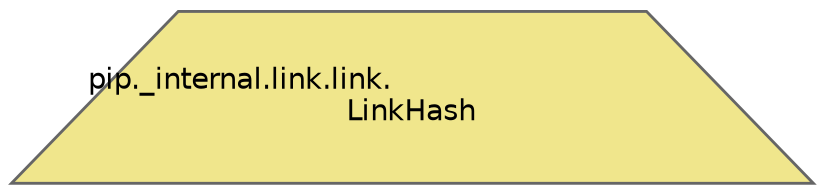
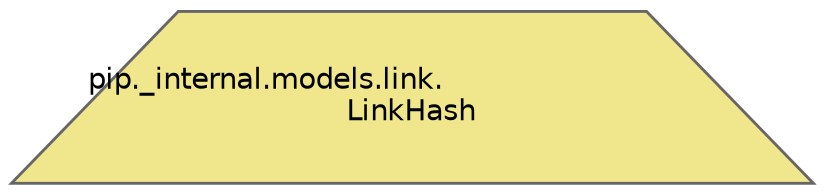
node "pip._internal.link.link. LinkHash": label "pip._internal.link.link. LinkHash" -> "pip._internal.models.link. LinkHash"
